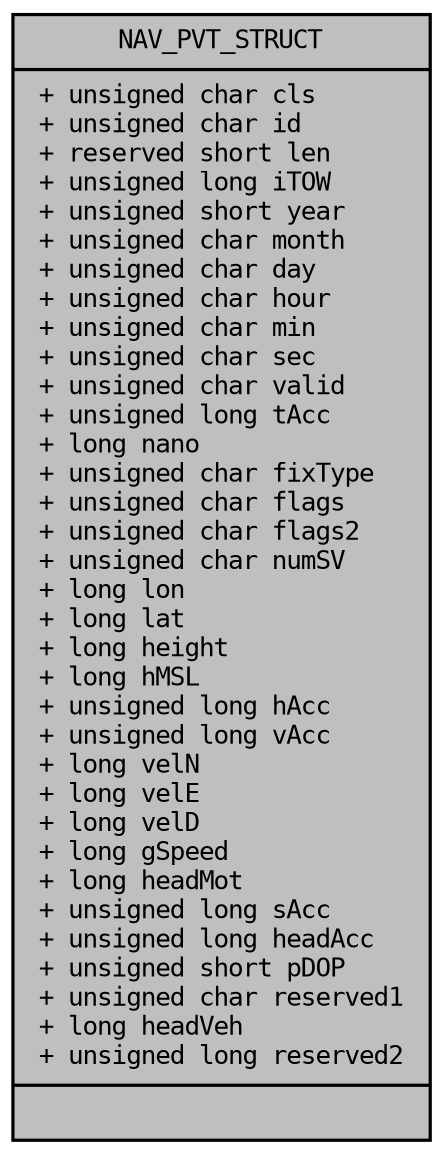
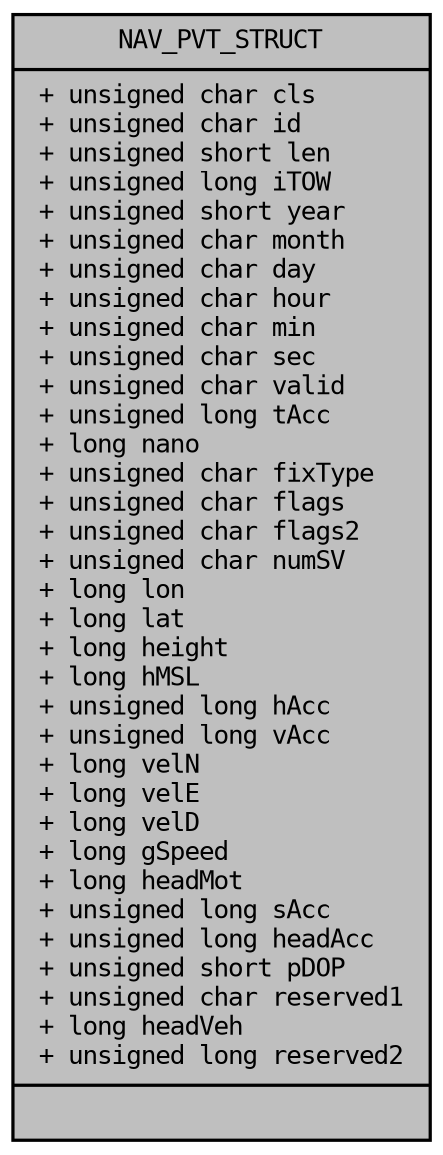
node "NAV_PVT_STRUCT": text "+ reserved short len" -> "+ unsigned short len"
